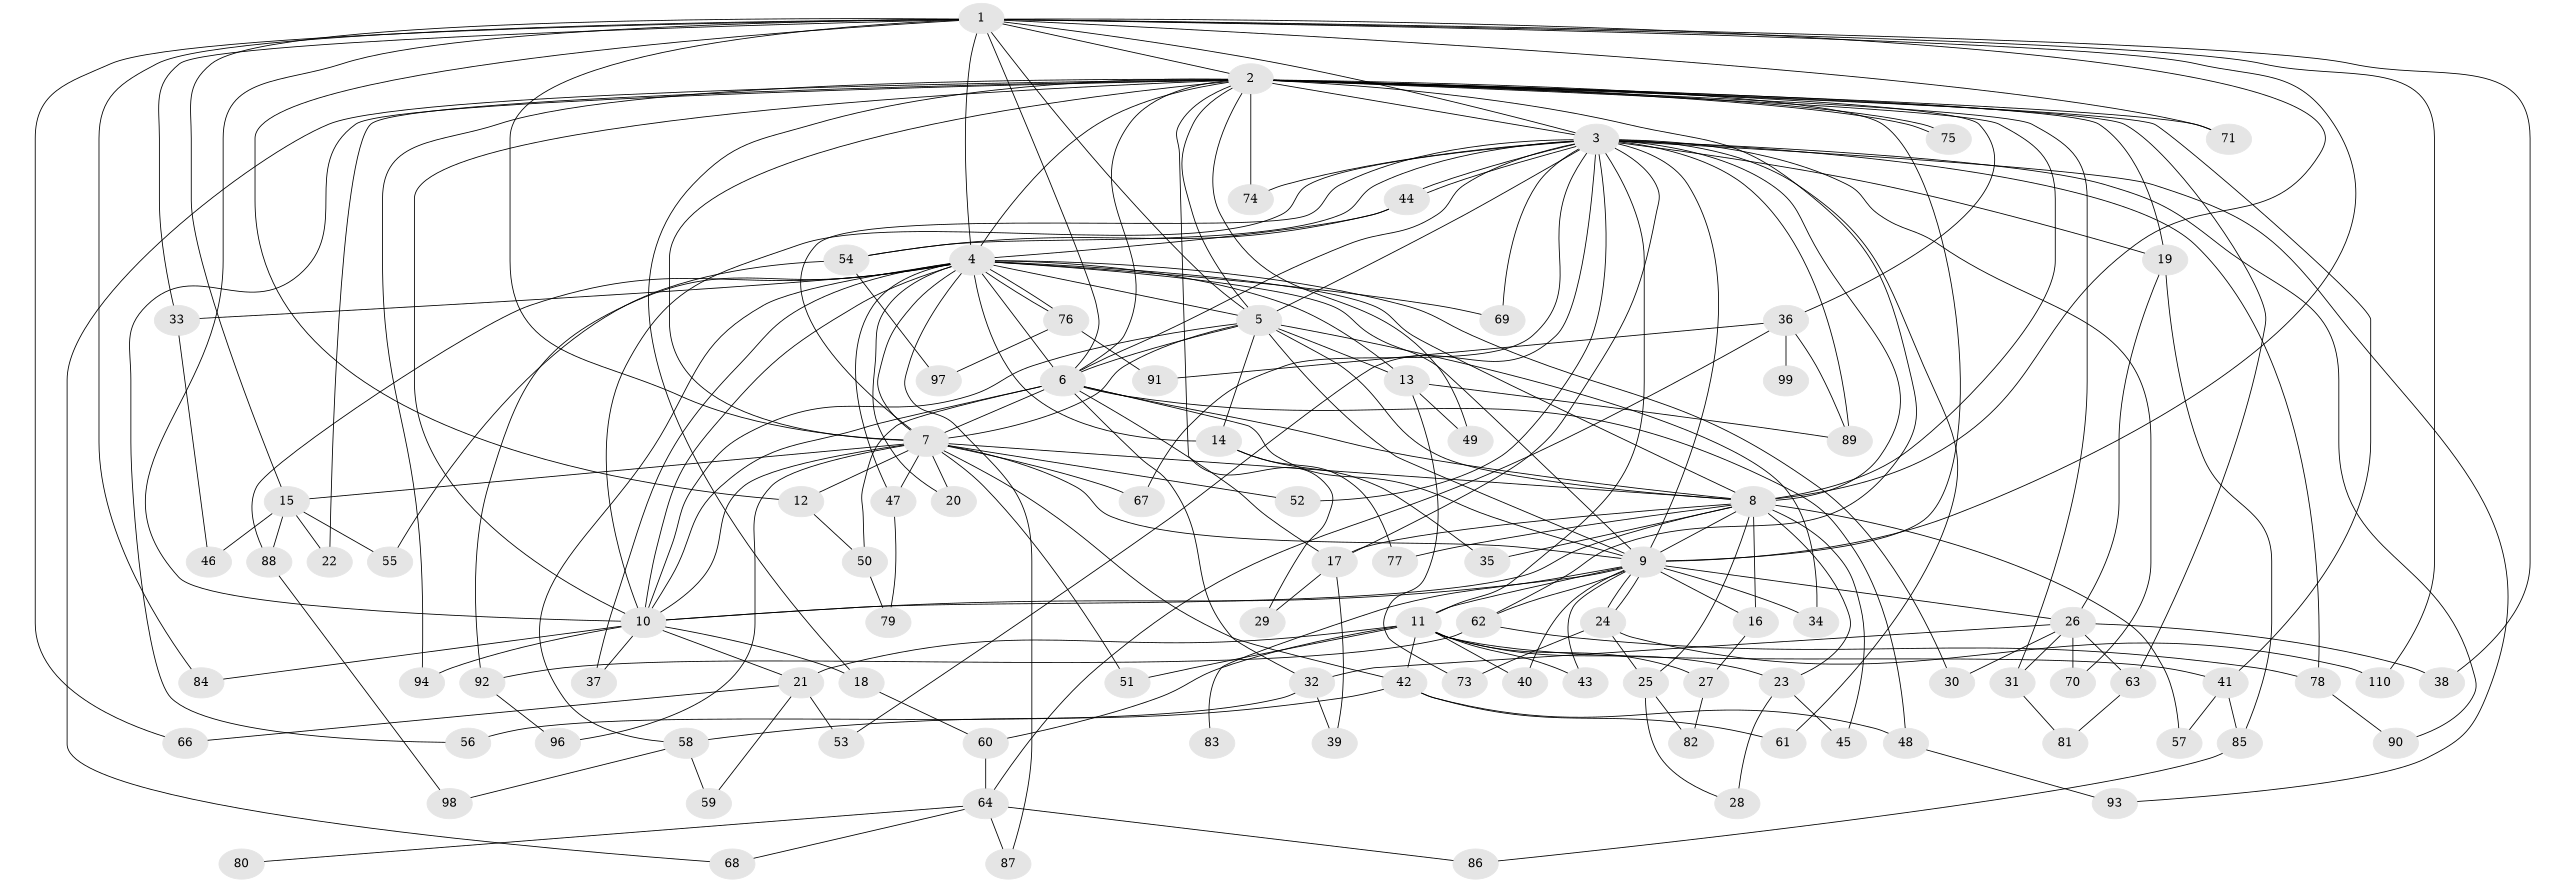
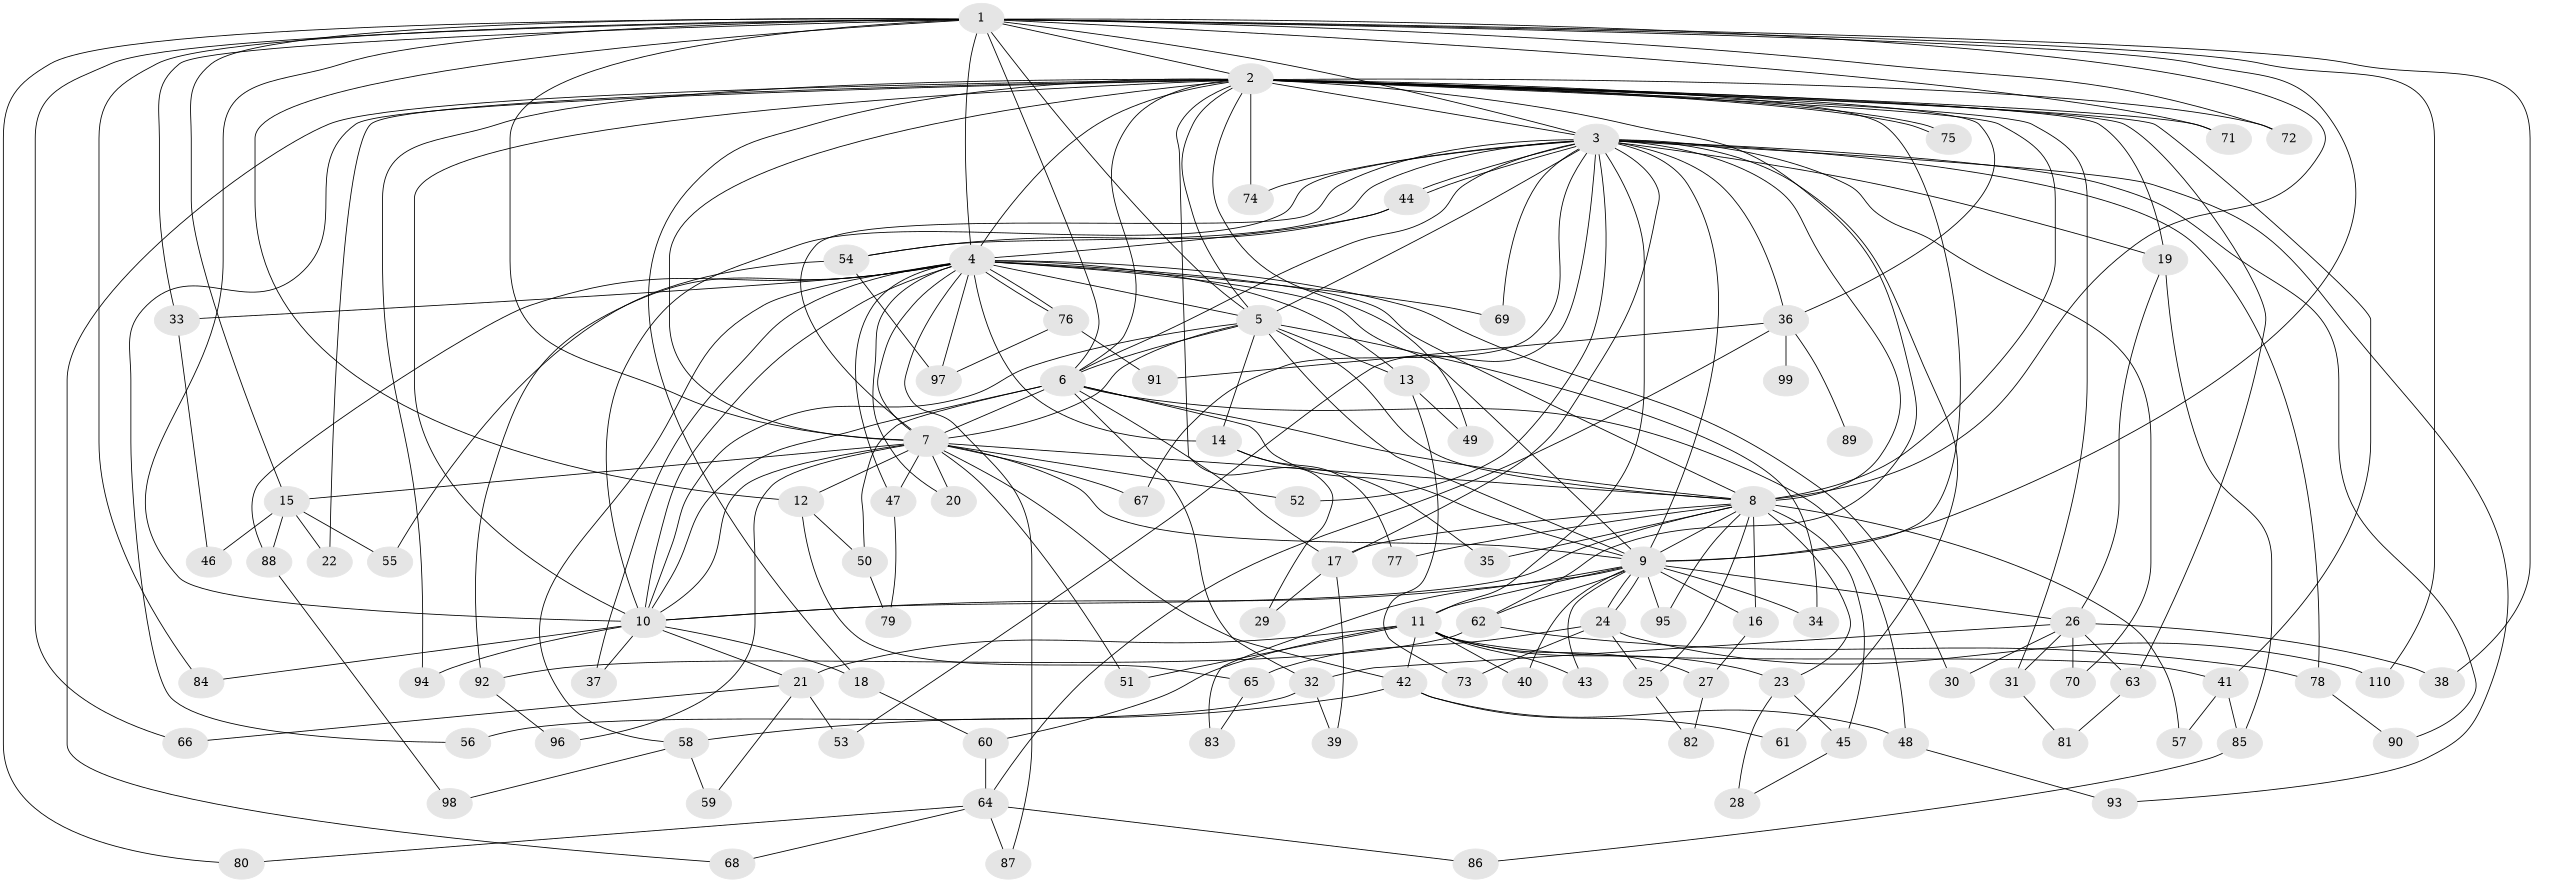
edge "1" -- "80": added
node "72": added
edge "3" -- "89": now "3" -- "36"
edge "4" -- "6": now "4" -- "97"
edge "13" -- "89": removed
node "95": added
node "65": added
edge "25" -- "28": now "45" -- "28"
